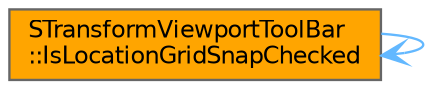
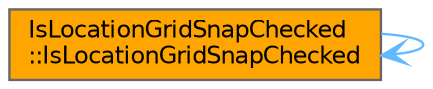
node "STransformViewportToolBar ::IsLocationGridSnapChecked": label "STransformViewportToolBar ::IsLocationGridSnapChecked" -> "IsLocationGridSnapChecked ::IsLocationGridSnapChecked"
